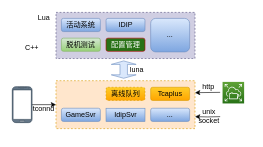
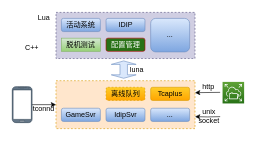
node "脱机测试": shape rounded rectangle -> rectangle
node "IdipSvr": shape rectangle -> rounded rectangle
